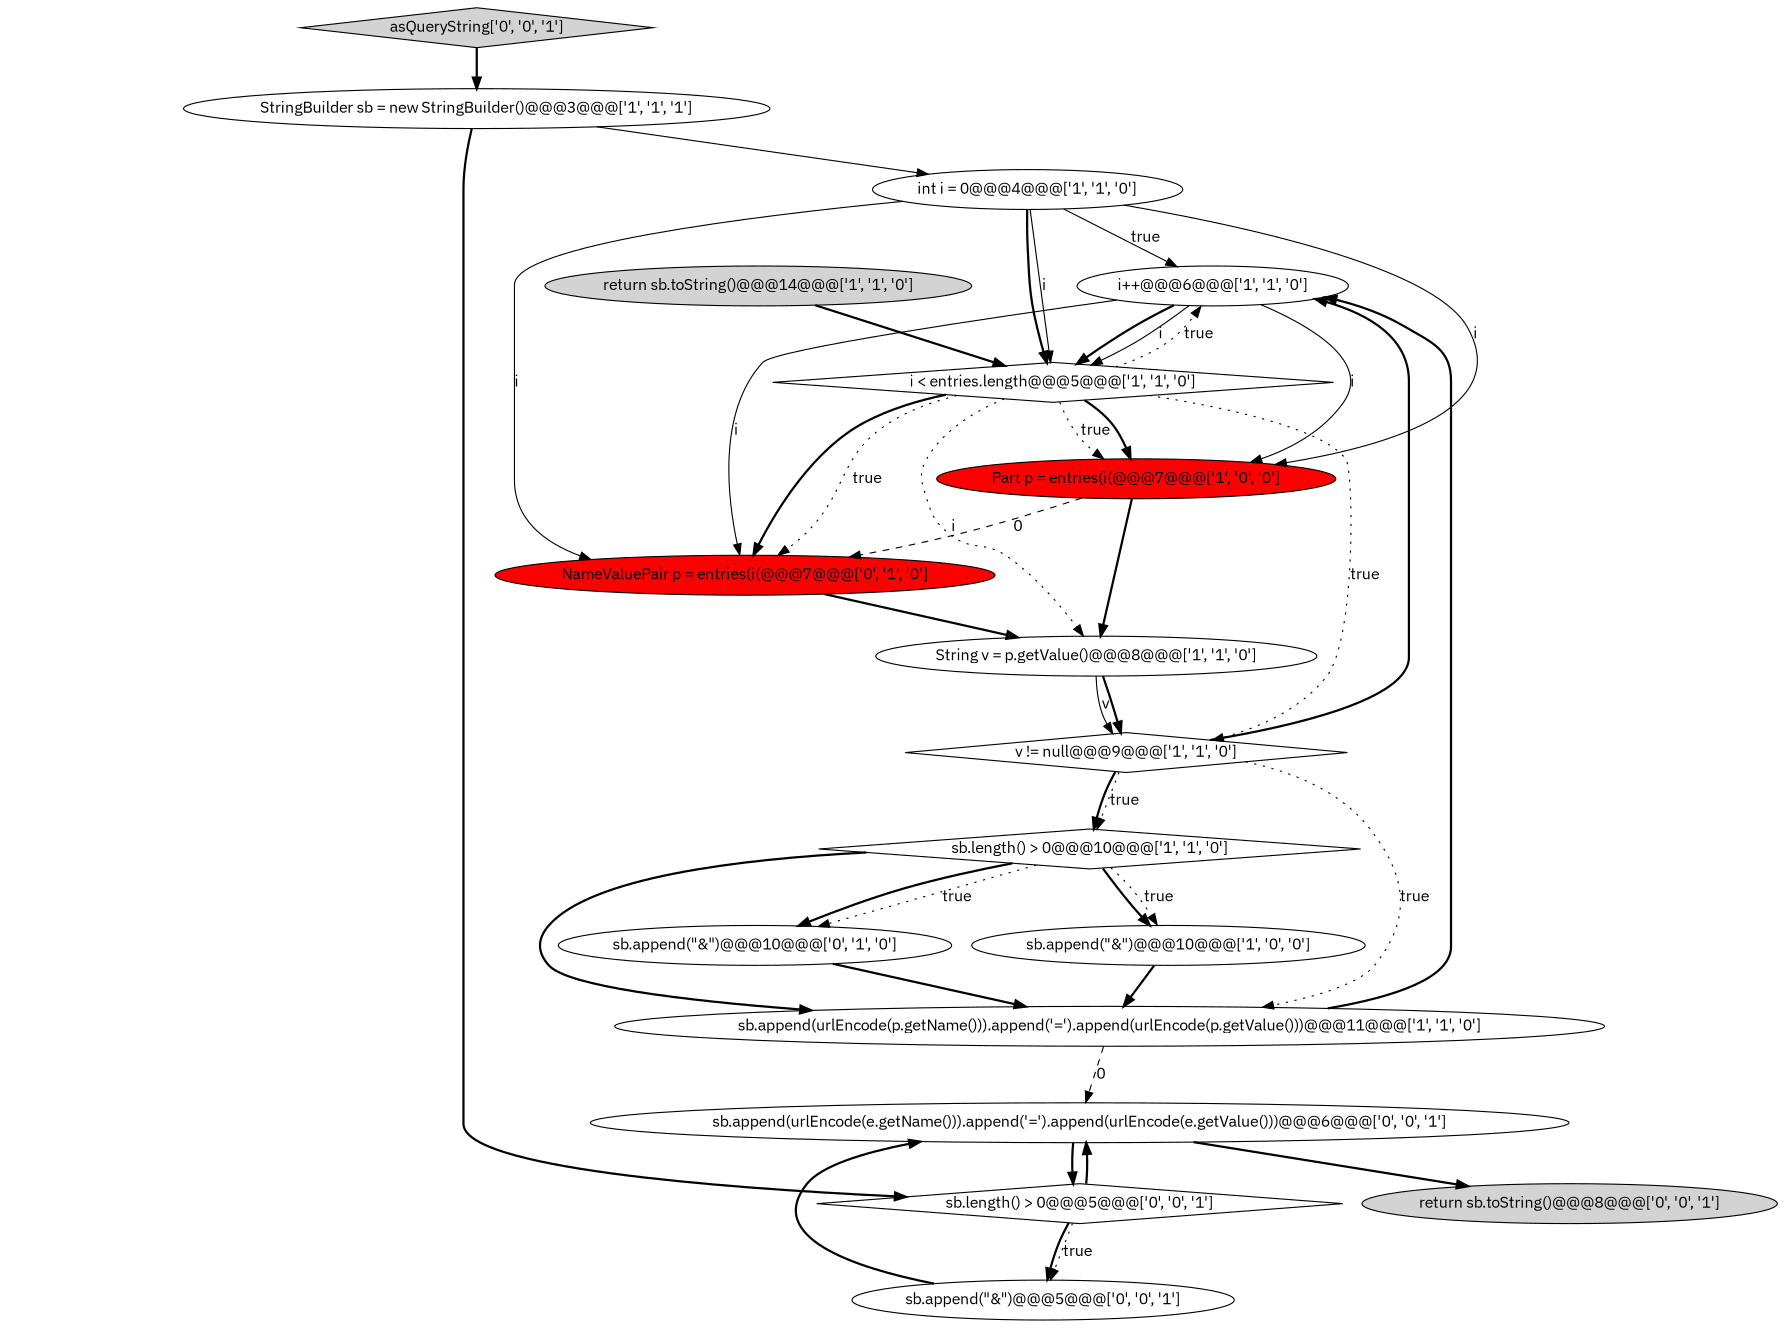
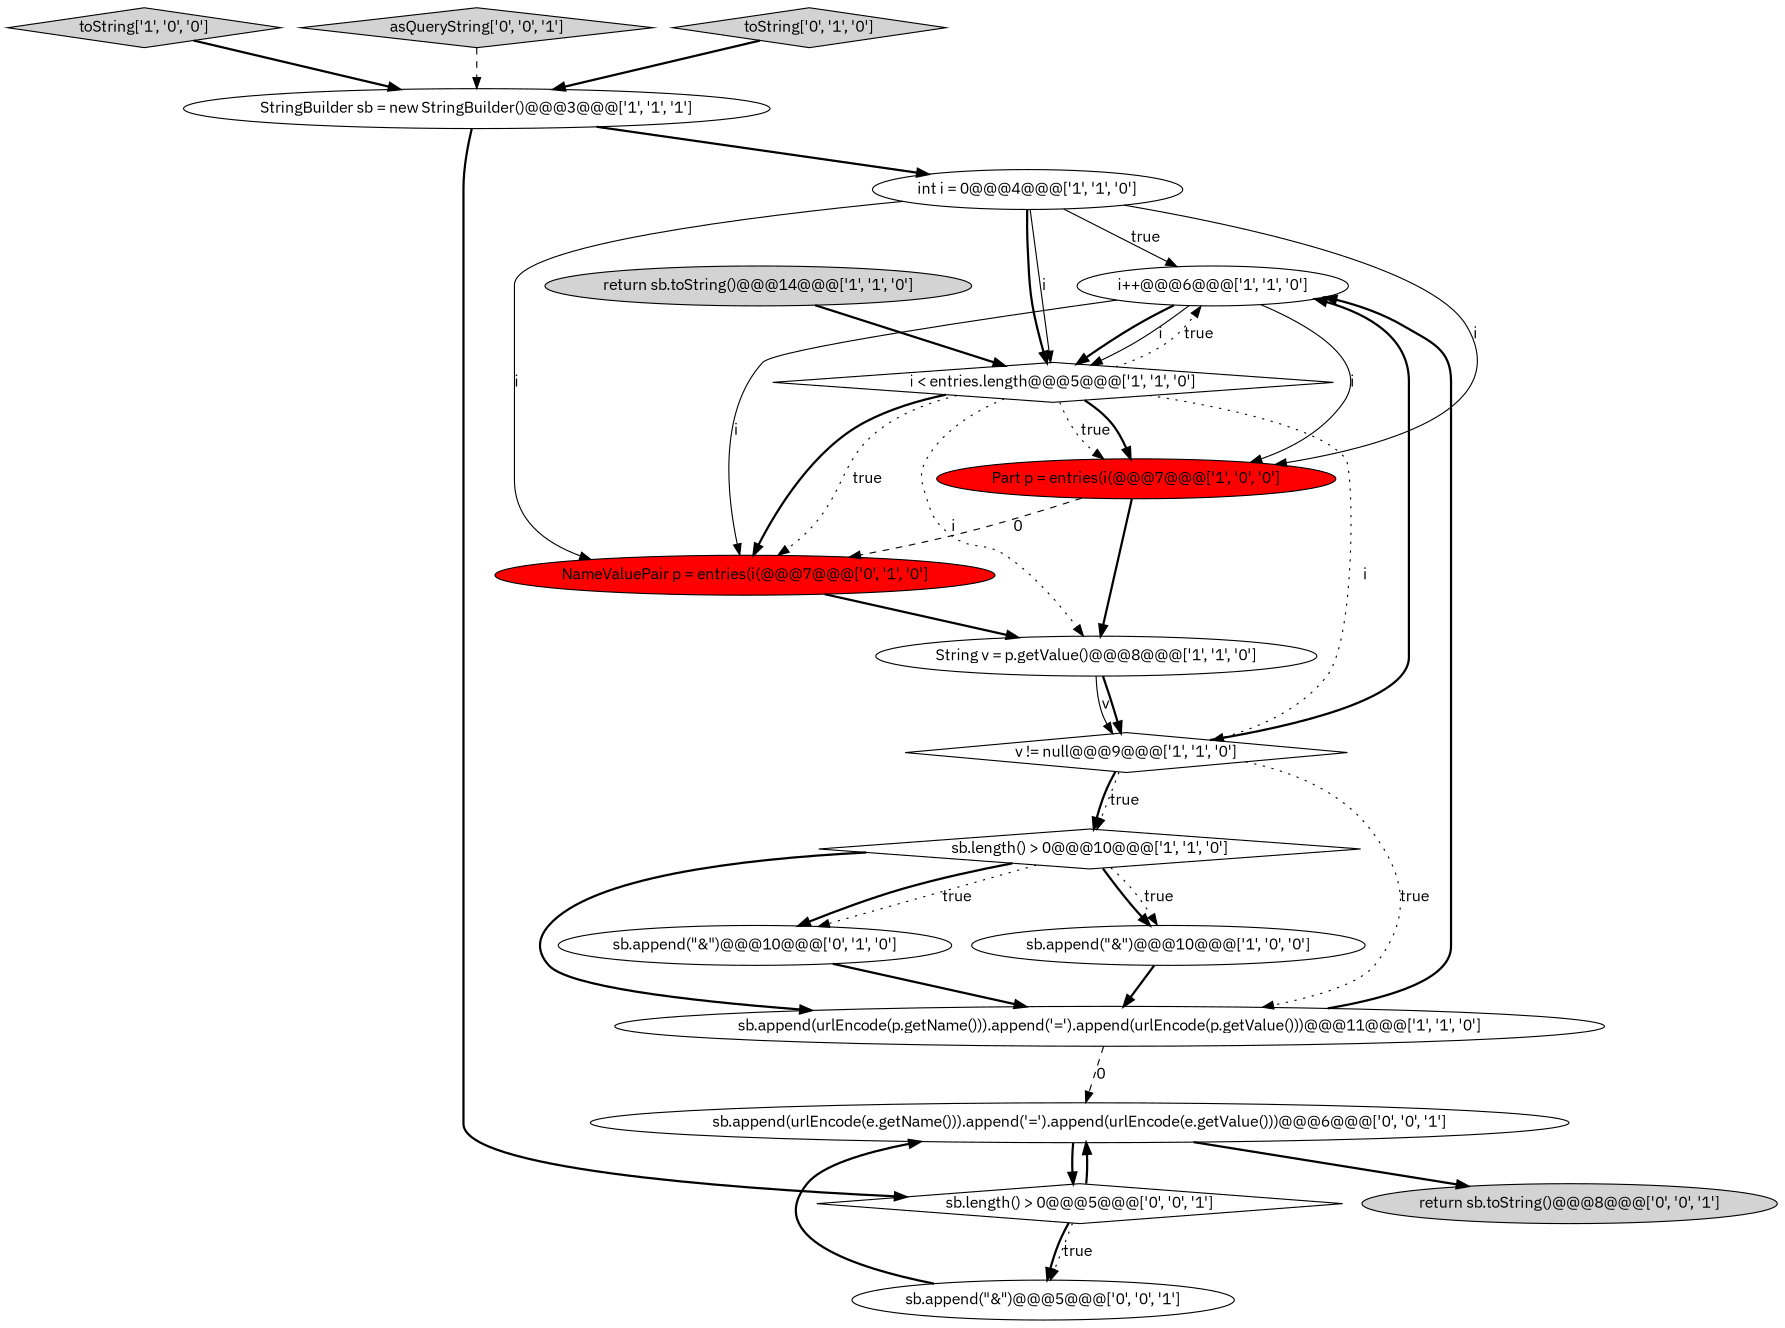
node "toString['1', '0', '0']": added
node "toString['0', '1', '0']": added
edge "asQueryString['0', '0', '1']" -> "StringBuilder sb = new StringBuilder()@@@3@@@['1', '1', '1']": style bold -> dashed
edge "StringBuilder sb = new StringBuilder()@@@3@@@['1', '1', '1']" -> "int i = 0@@@4@@@['1', '1', '0']": style solid -> bold
edge "i < entries.length@@@5@@@['1', '1', '0']" -> "v != null@@@9@@@['1', '1', '0']": label "true" -> "i"
